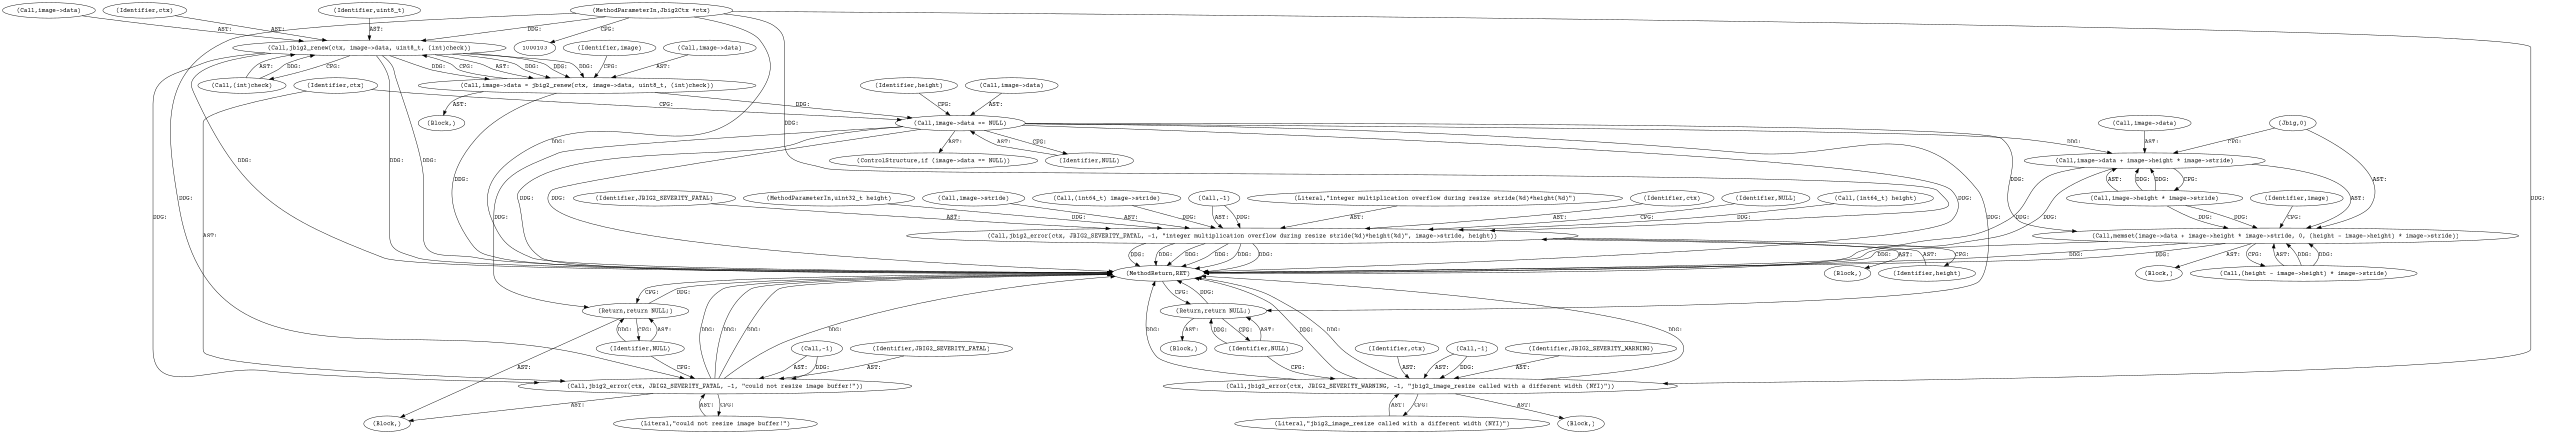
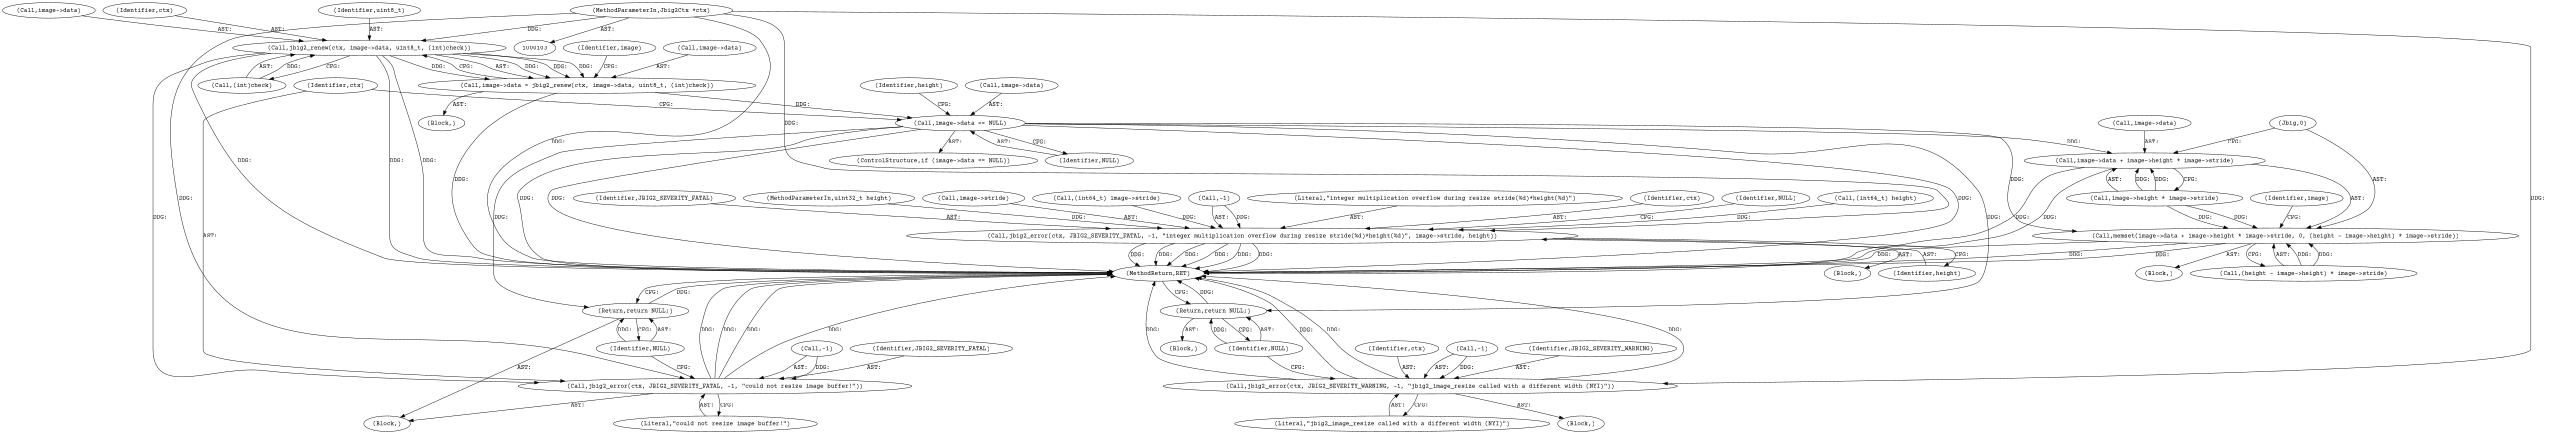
edge "(MethodParameterIn,Jbig2Ctx *ctx)" -> "1000103": label "CFG: " -> "AST: "
